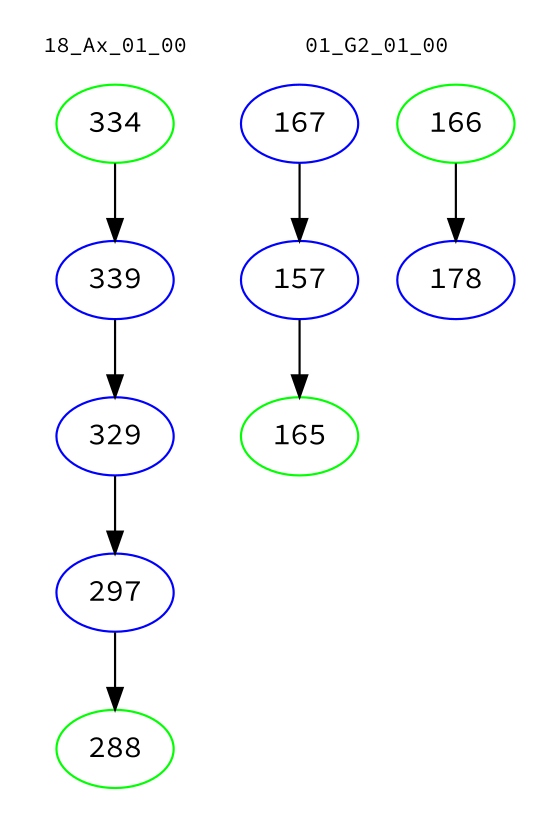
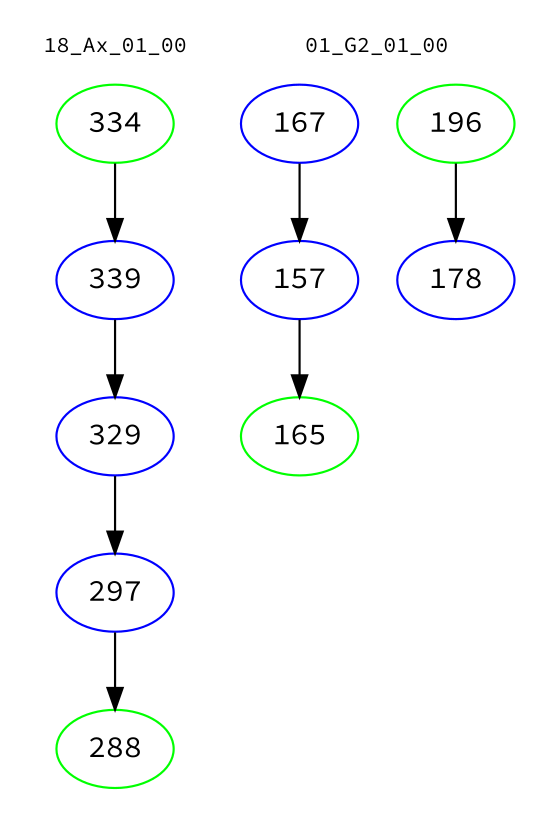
node "166": label "166" -> "196"
